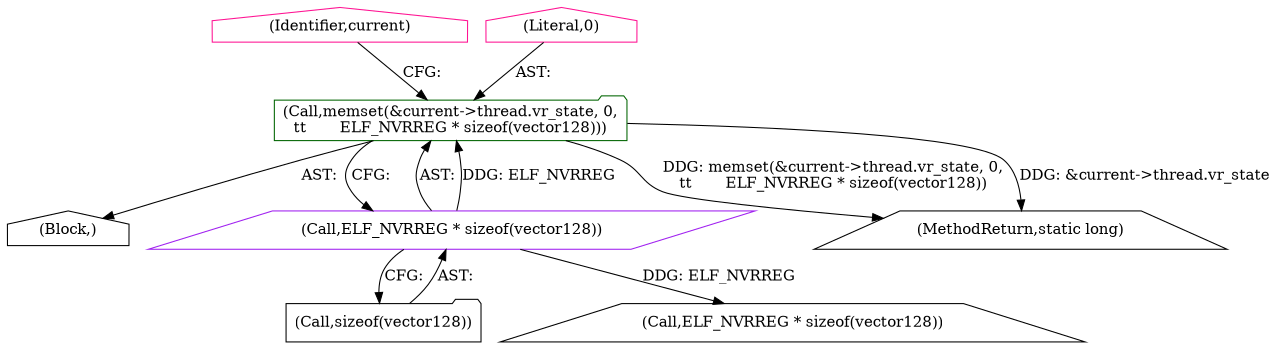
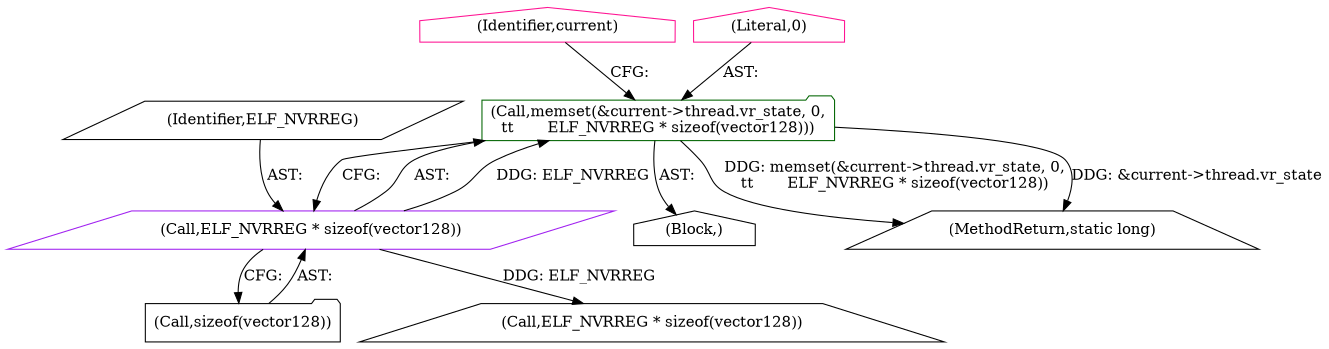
node "(Identifier,ELF_NVRREG)": added
